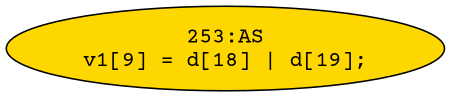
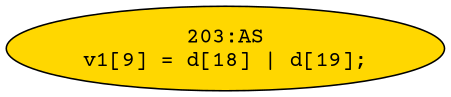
node "253:AS v1[9] = d[18] | d[19];": label "253:AS v1[9] = d[18] | d[19];" -> "203:AS v1[9] = d[18] | d[19];"
